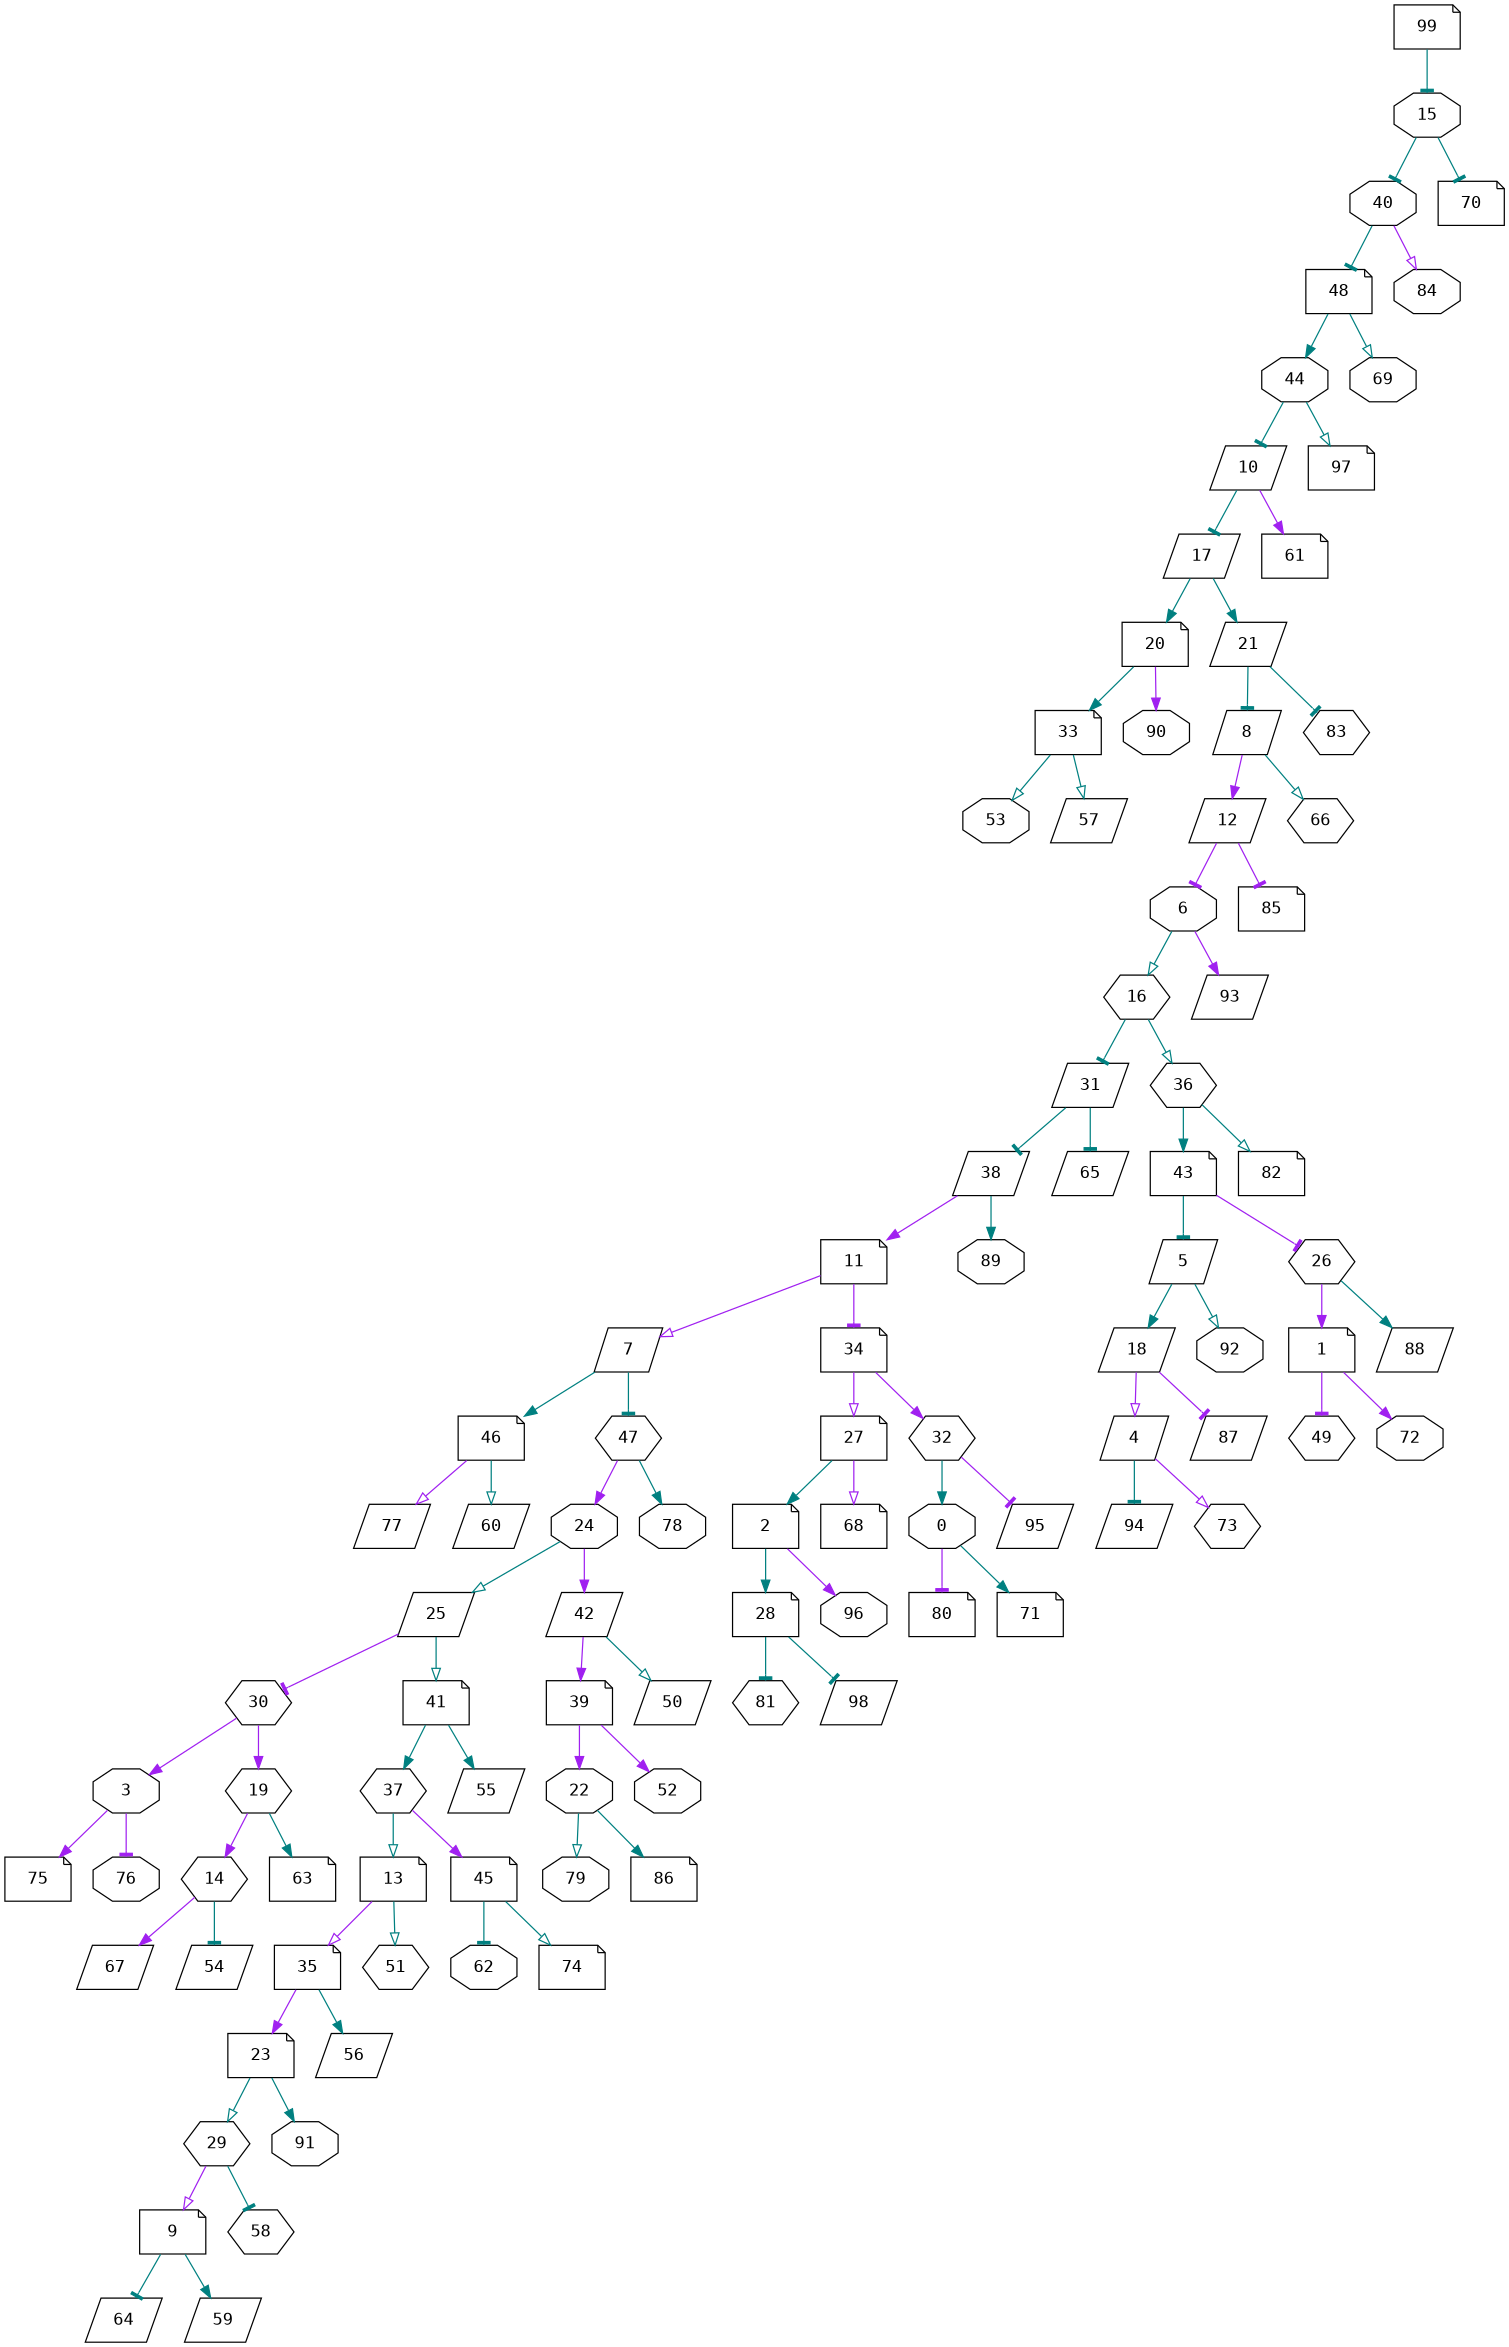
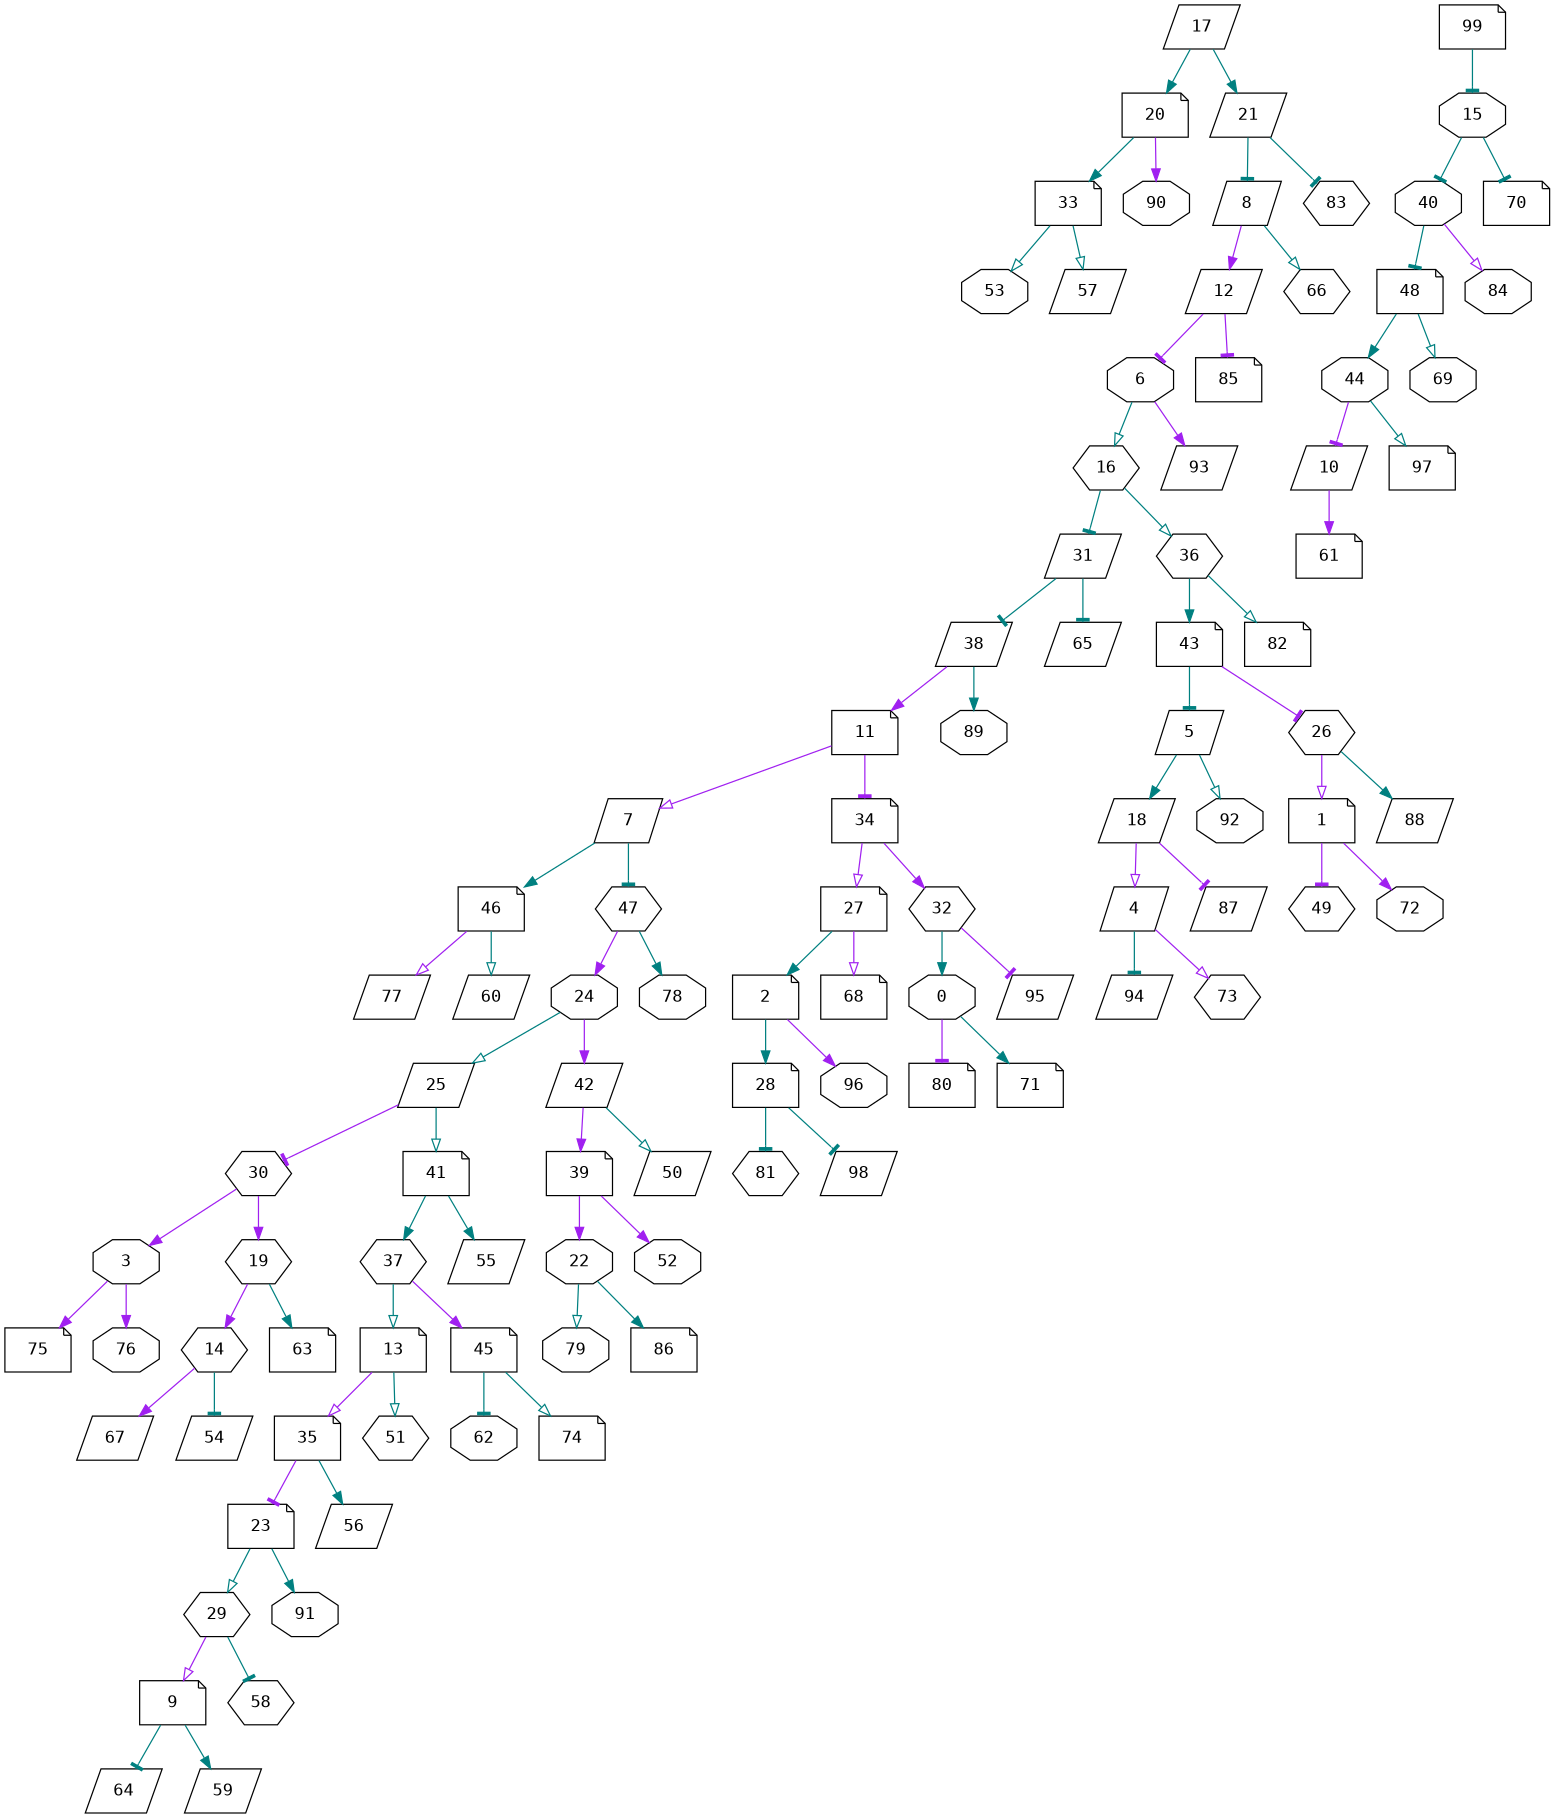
edge "44" -> "10": color teal -> purple
edge "10" -> "17": removed
edge "26" -> "1": arrowhead normal -> onormal
edge "3" -> "76": arrowhead tee -> normal
edge "35" -> "23": arrowhead normal -> tee
